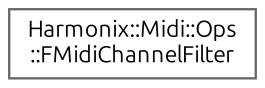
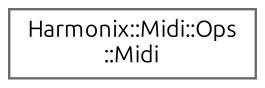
node "Harmonix::Midi::Ops ::FMidiChannelFilter": label "Harmonix::Midi::Ops ::FMidiChannelFilter" -> "Harmonix::Midi::Ops ::Midi"
